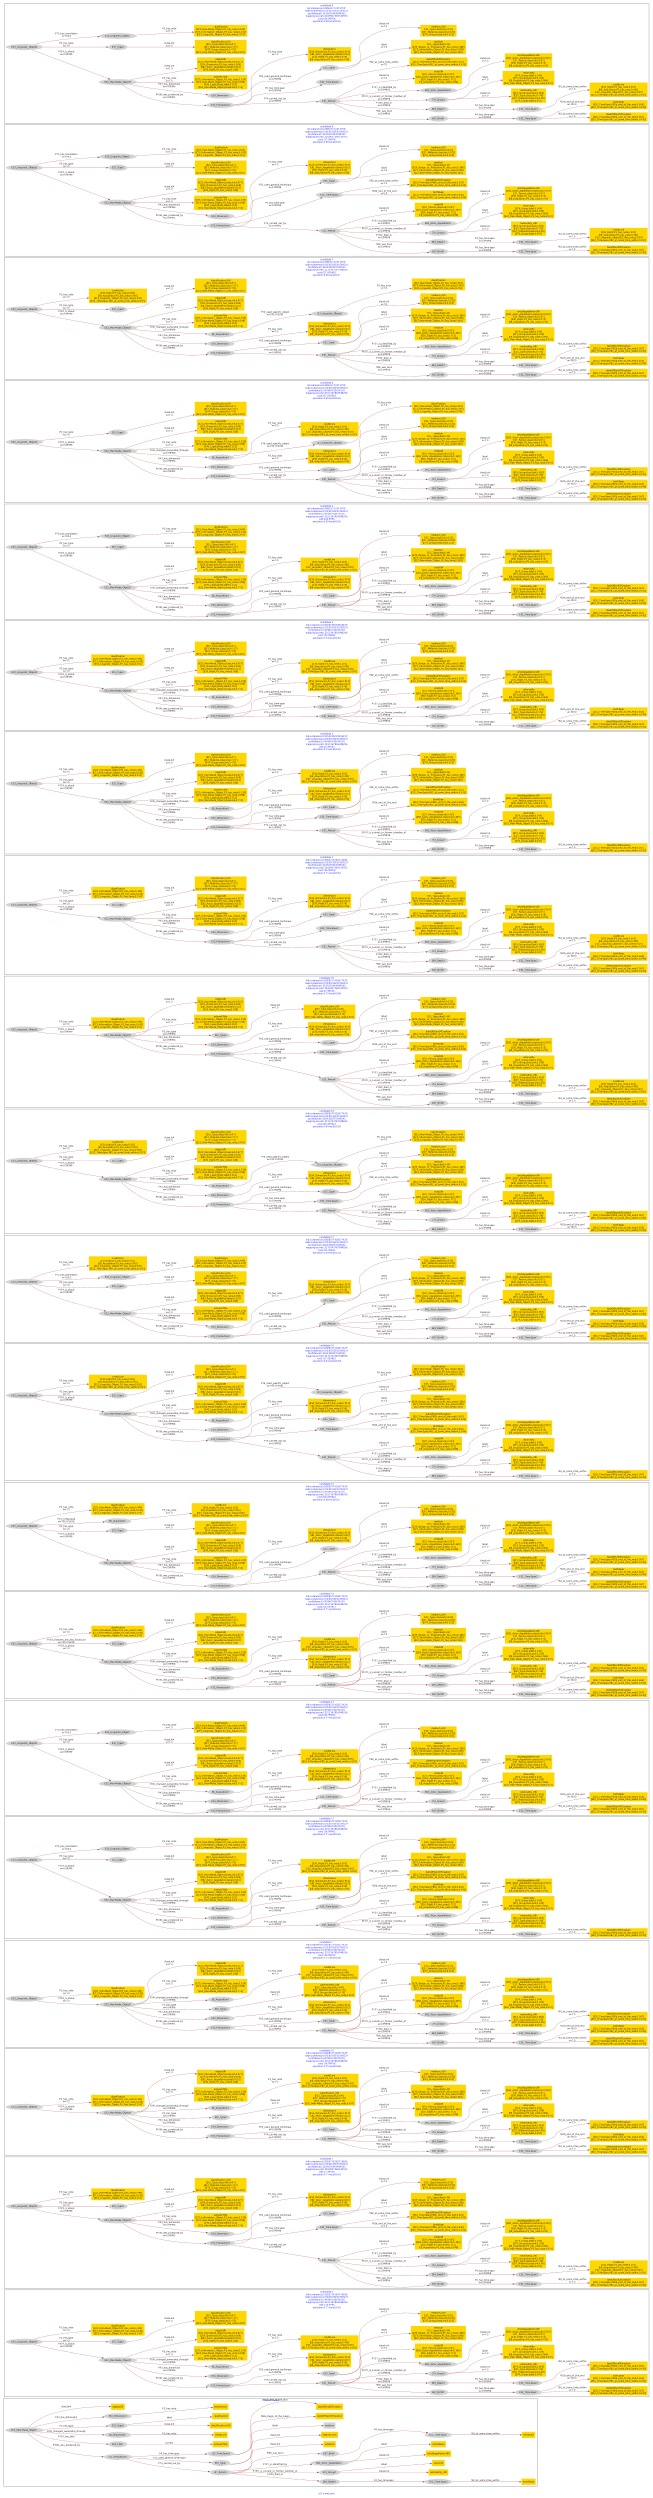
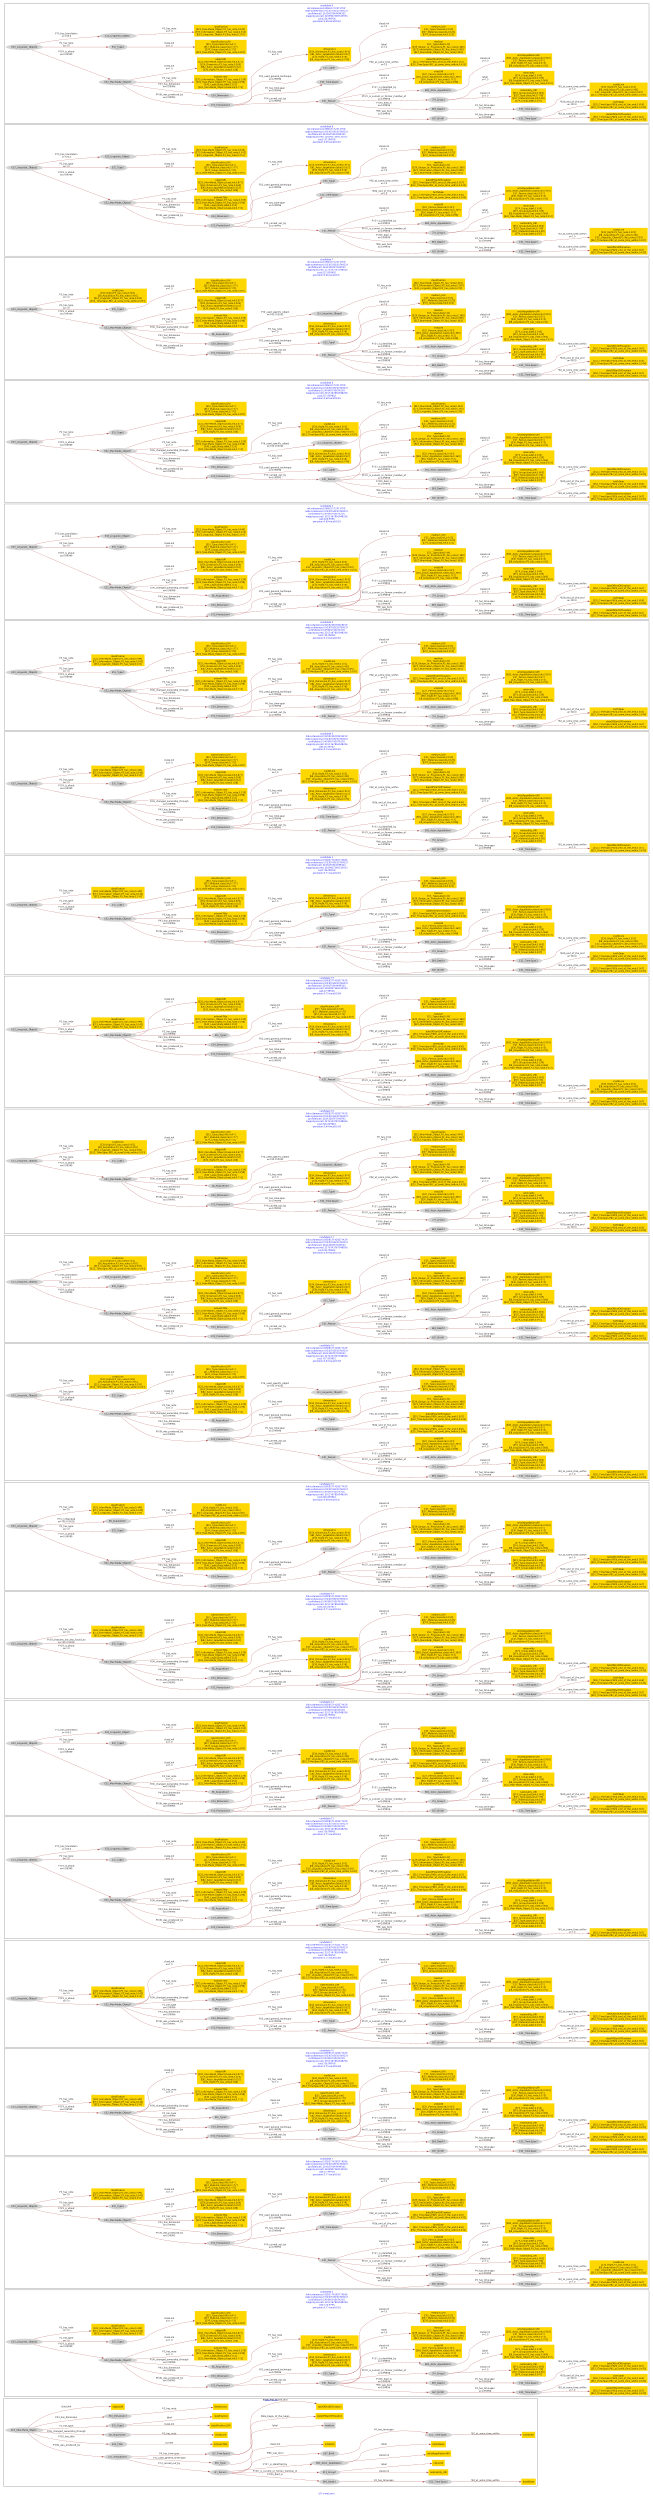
cluster "1-correct model": label "1-correct model" -> "1-label model"
node "medium_URI": removed
